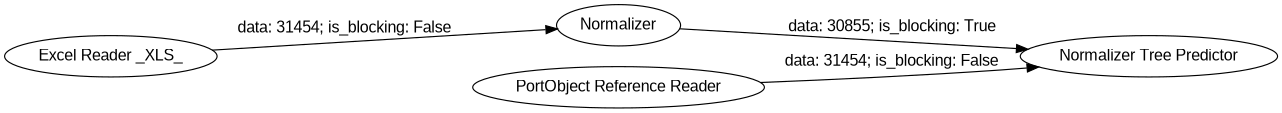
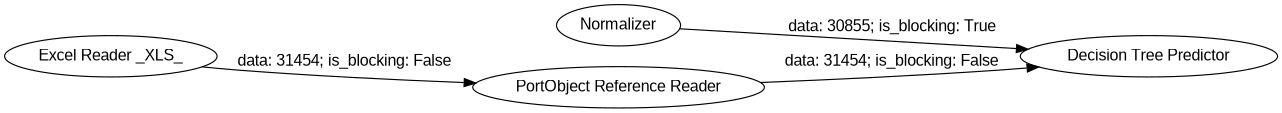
edge "Excel Reader _XLS_" -> "Normalizer": now "Excel Reader _XLS_" -> "PortObject Reference Reader"
node "Normalizer Tree Predictor": label "Normalizer Tree Predictor" -> "Decision Tree Predictor"
